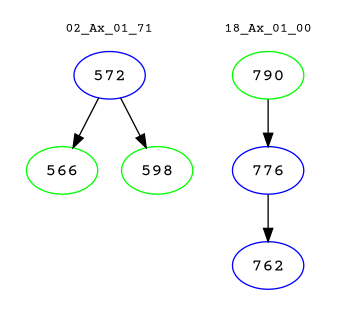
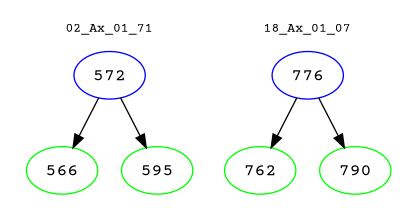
cluster "18_Ax_01_00": label "18_Ax_01_00" -> "18_Ax_01_07"
edge "790" -> "776": reversed
node "598": label "598" -> "595"
node "762": color blue -> green
